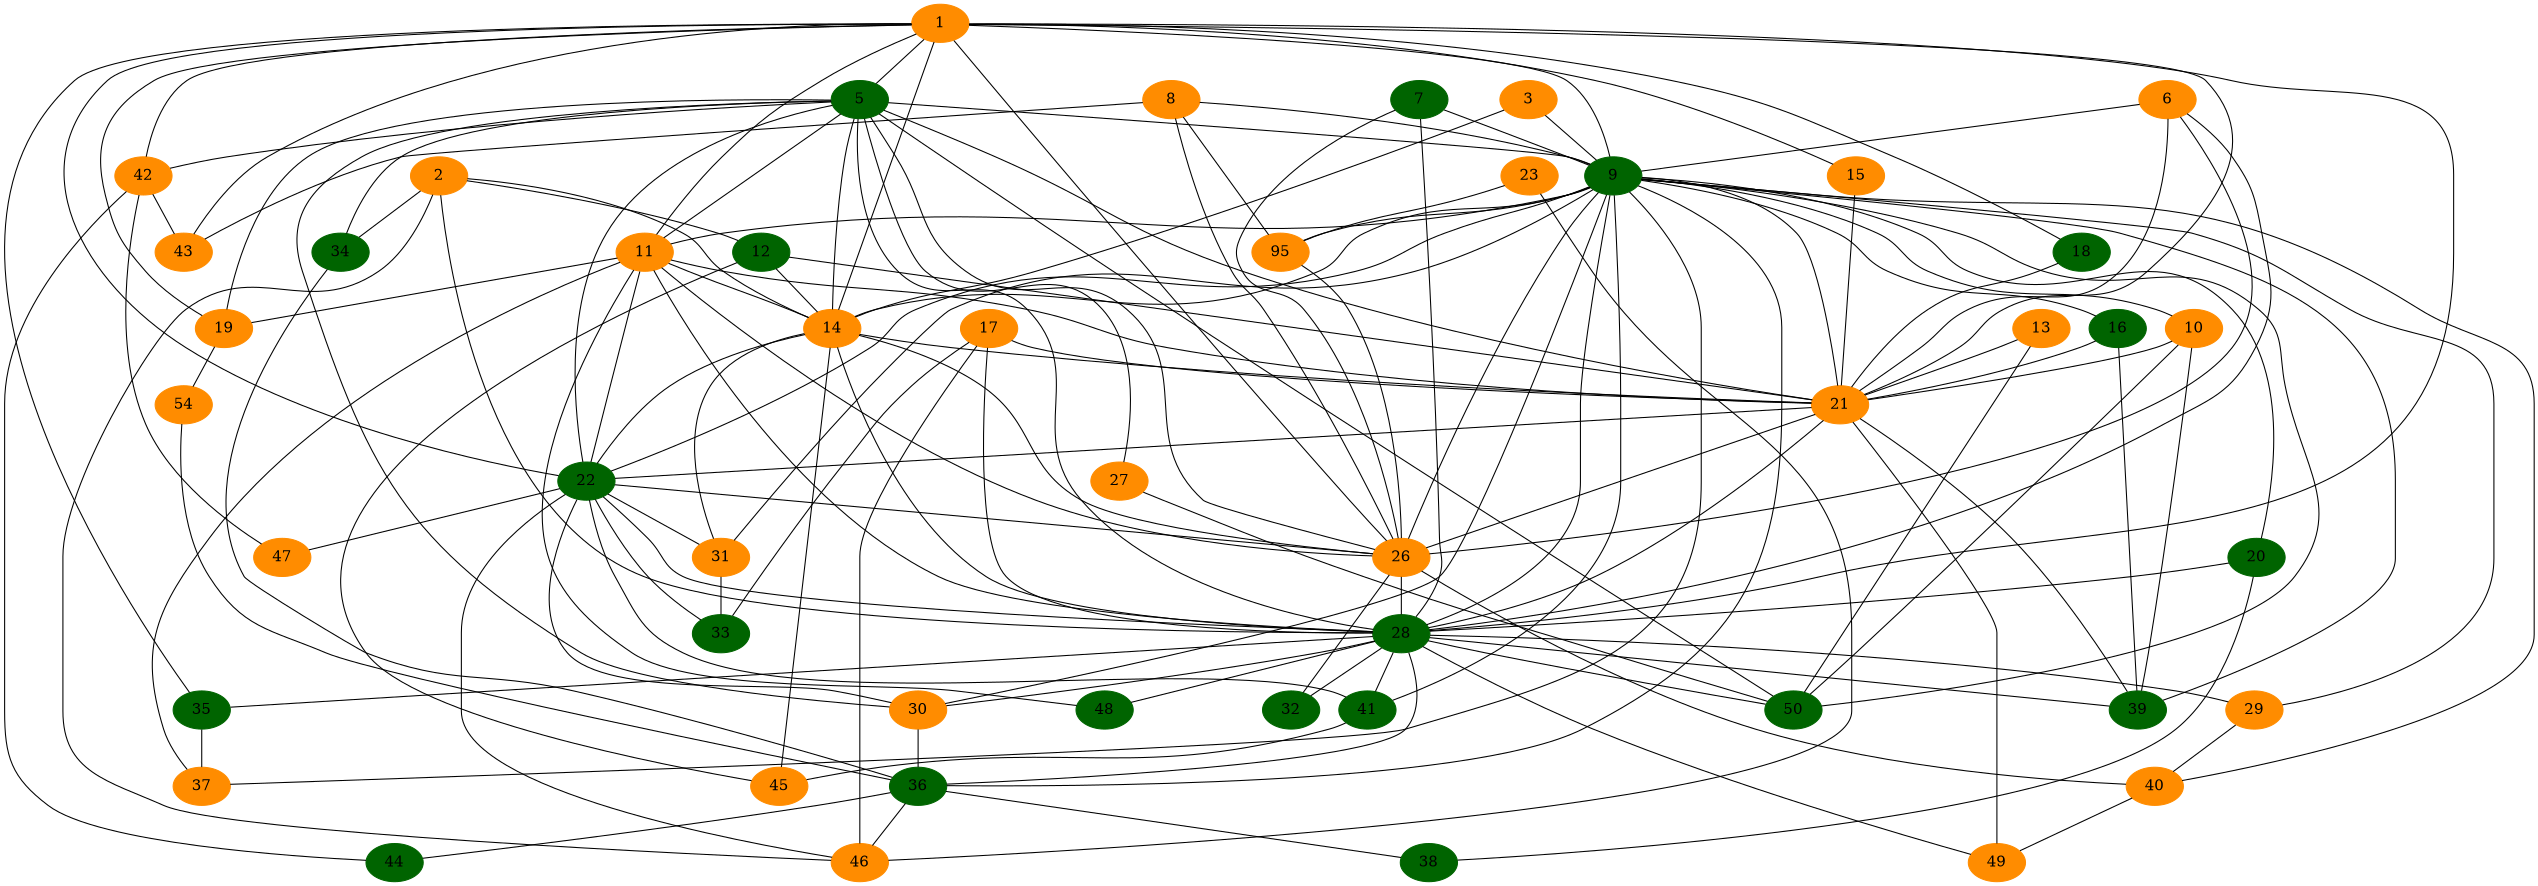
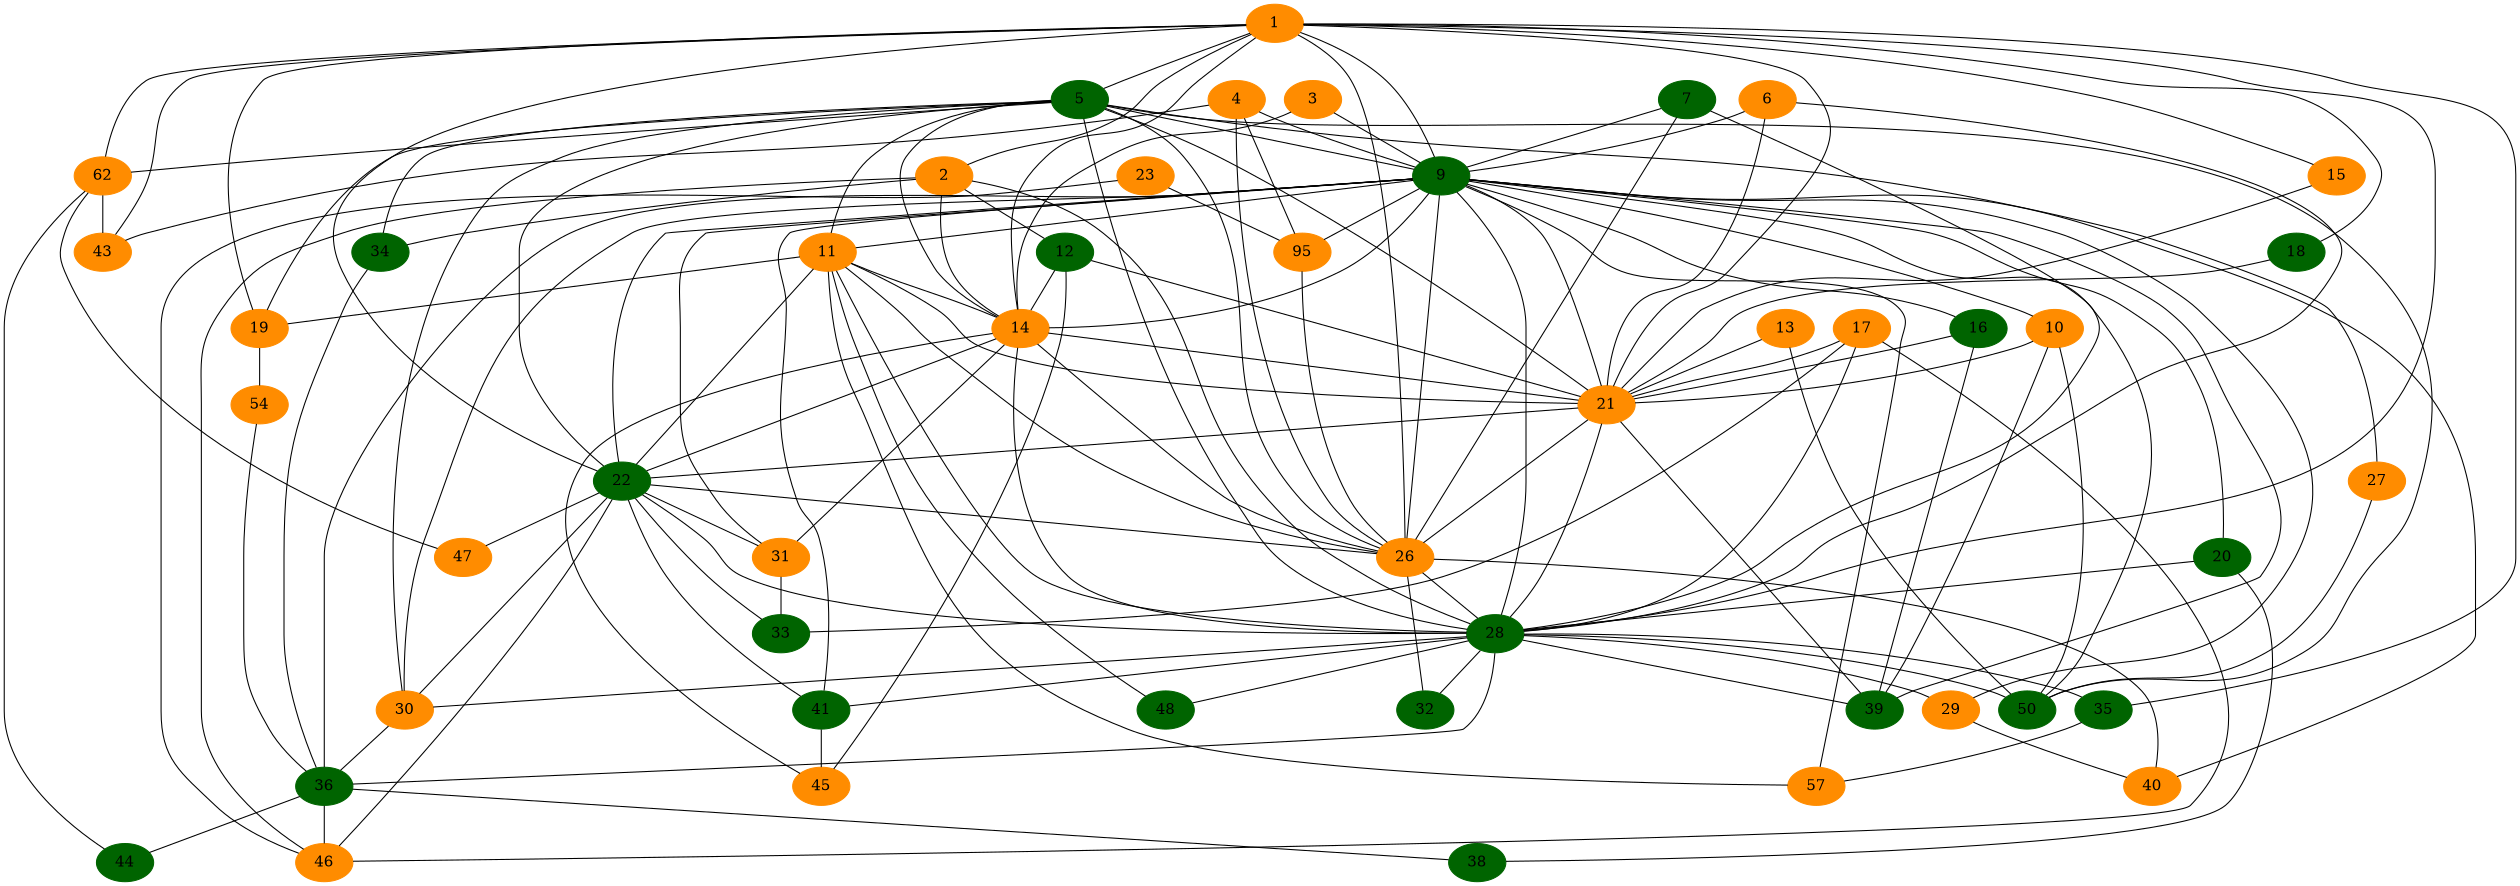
node "8": label "8" -> "4"
edge "1" -- "11": now "1" -- "2"
node "42": label "42" -> "62"
edge "6" -- "26": removed
node "37": label "37" -> "57"
node "49": removed
